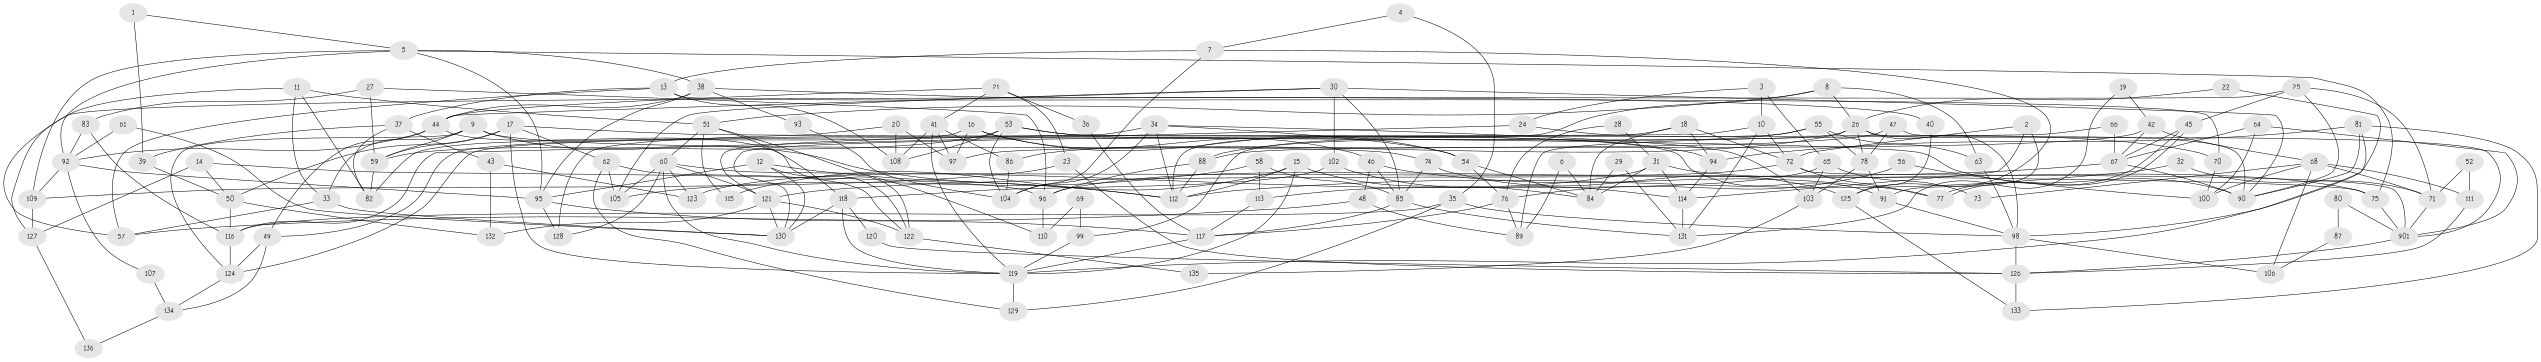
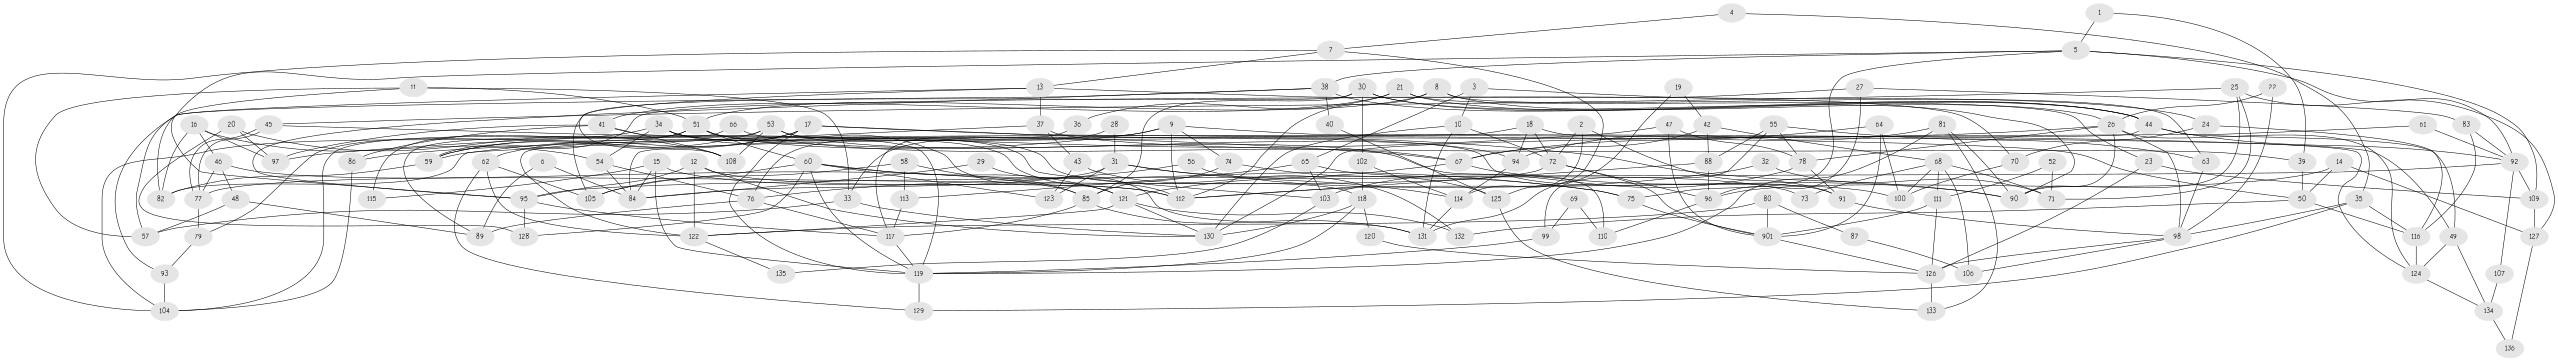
edge "71" -- "901": now "111" -- "901"
edge "80" -- "122": added
node "79": added
